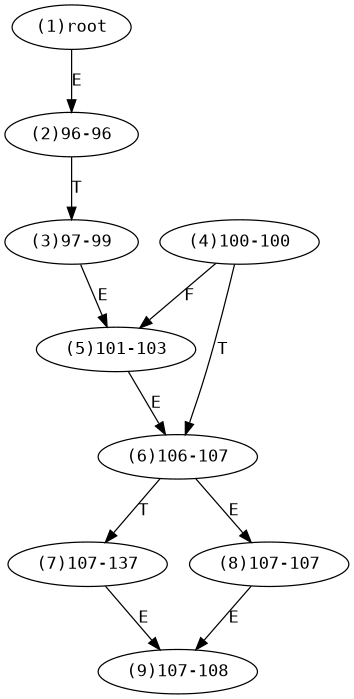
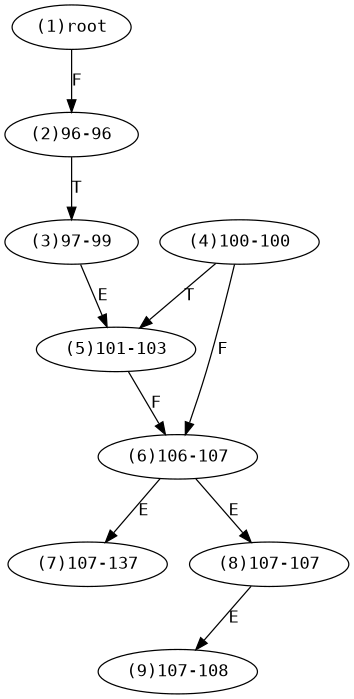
edge "(1)root" -> "(2)96-96": label "E" -> "F"
edge "(4)100-100" -> "(5)101-103": label "F" -> "T"
edge "(4)100-100" -> "(6)106-107": label "T" -> "F"
edge "(5)101-103" -> "(6)106-107": label "E" -> "F"
edge "(6)106-107" -> "(7)107-137": label "T" -> "E"
edge "(7)107-137" -> "(9)107-108": removed, label "E"
